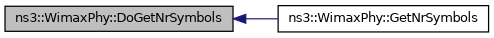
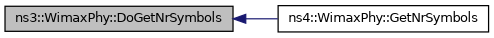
node "ns3::WimaxPhy::GetNrSymbols": label "ns3::WimaxPhy::GetNrSymbols" -> "ns4::WimaxPhy::GetNrSymbols"
